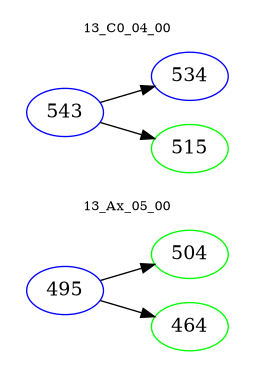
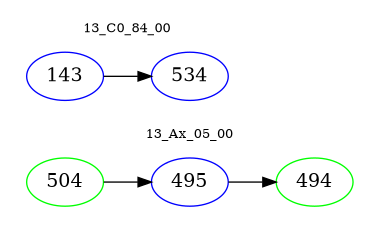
cluster "13_C0_04_00": label "13_C0_04_00" -> "13_C0_84_00"
node "543": label "543" -> "143"
node "515": removed
edge "495" -> "504": reversed
node "464": label "464" -> "494"
